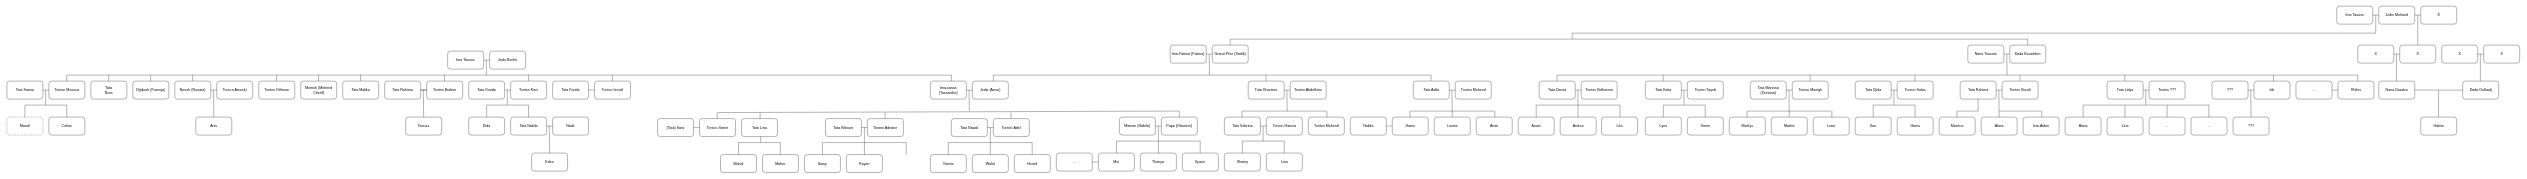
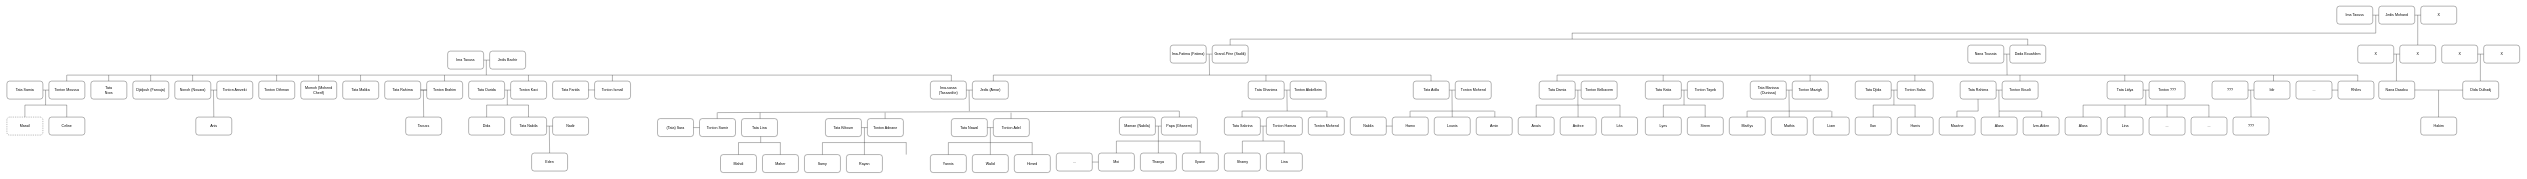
node "Dada Oulhadj": label "Dada Oulhadj" -> "Dida Oulhadj"
